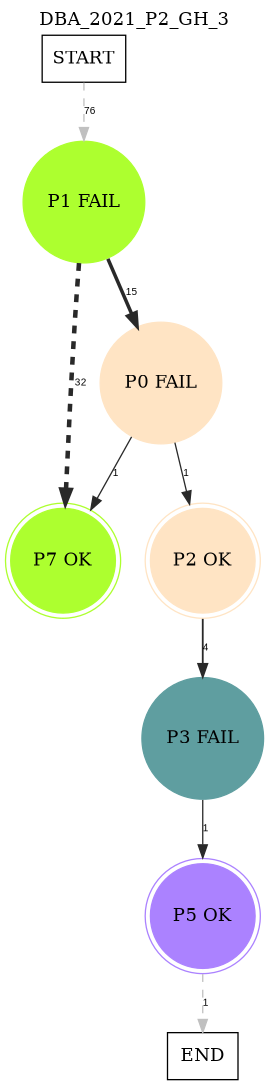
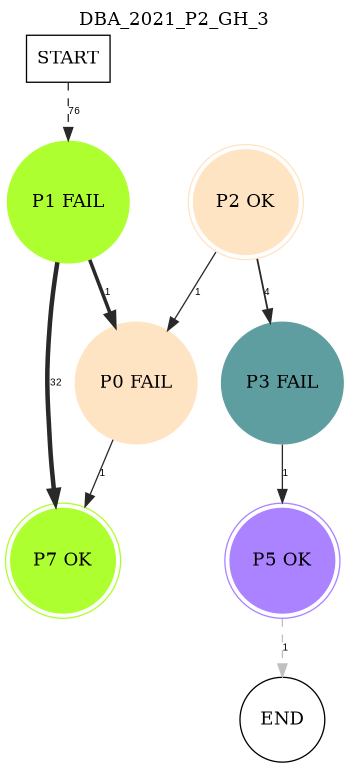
edge "START" -> "P1 FAIL": color grey -> grey16
edge "P1 FAIL" -> "P0 FAIL": label "15" -> "1"
edge "P1 FAIL" -> "P7 OK": style dashed -> solid
edge "P0 FAIL" -> "P2 OK": reversed
node "END": shape box -> circle
